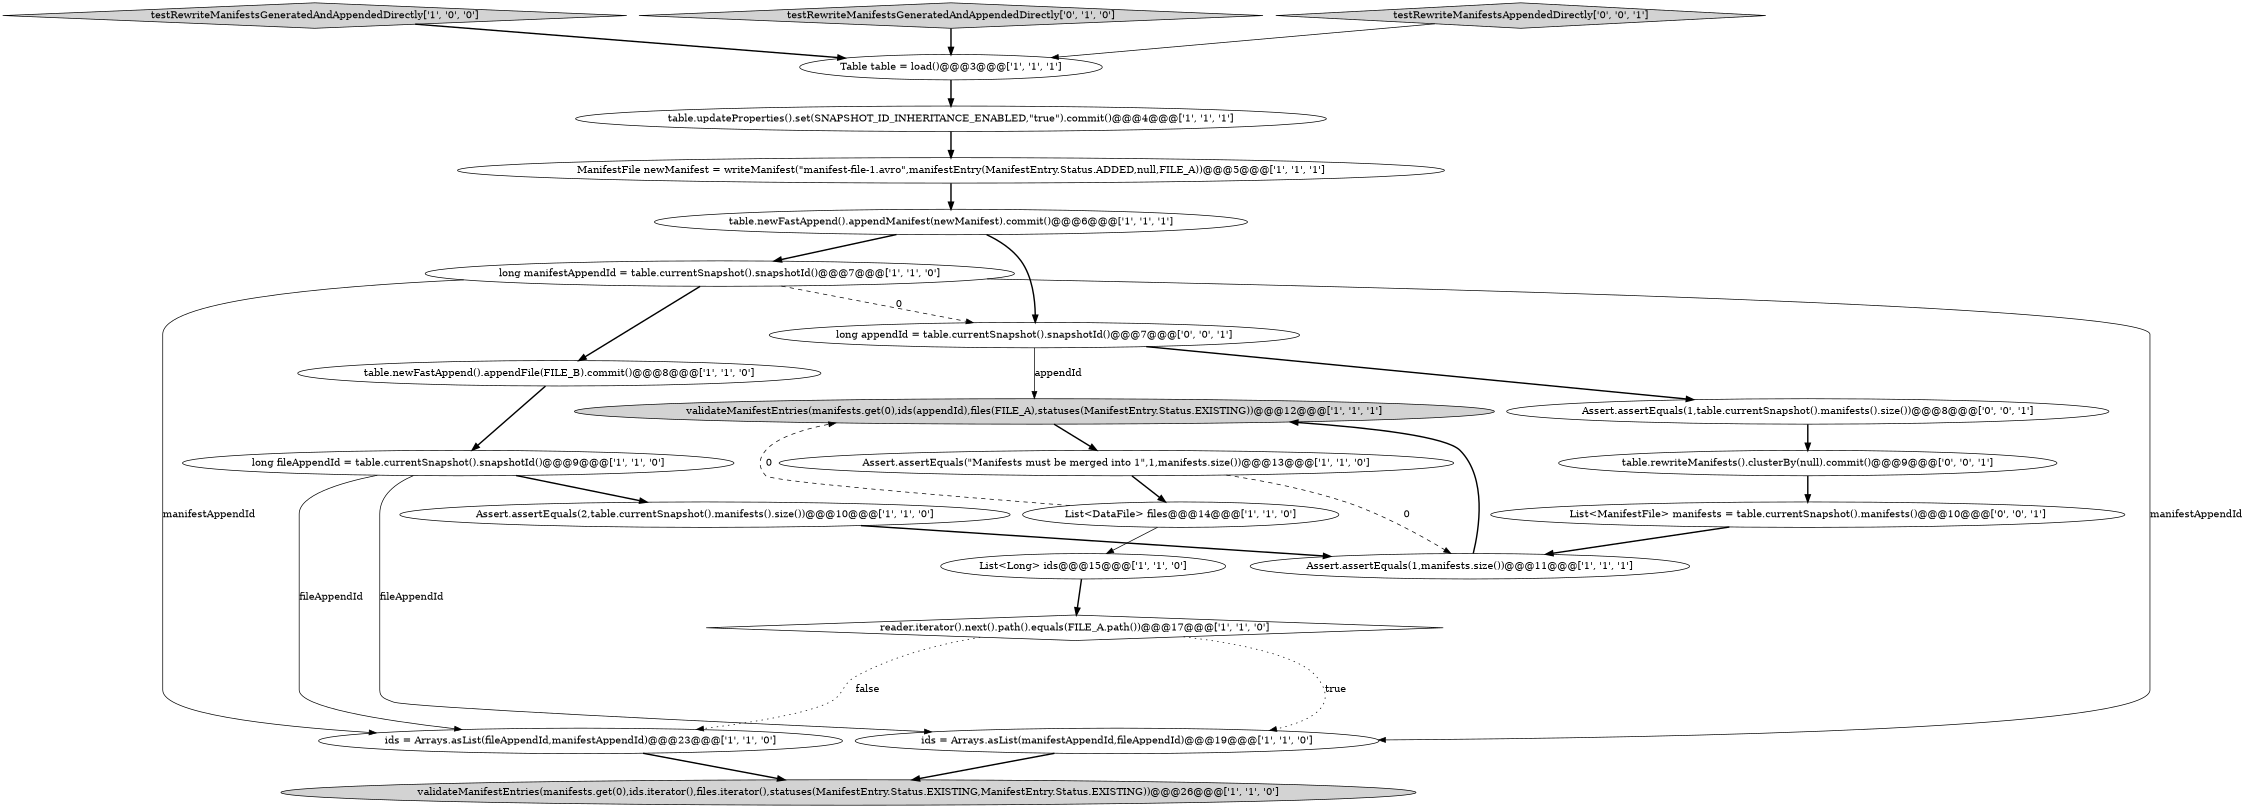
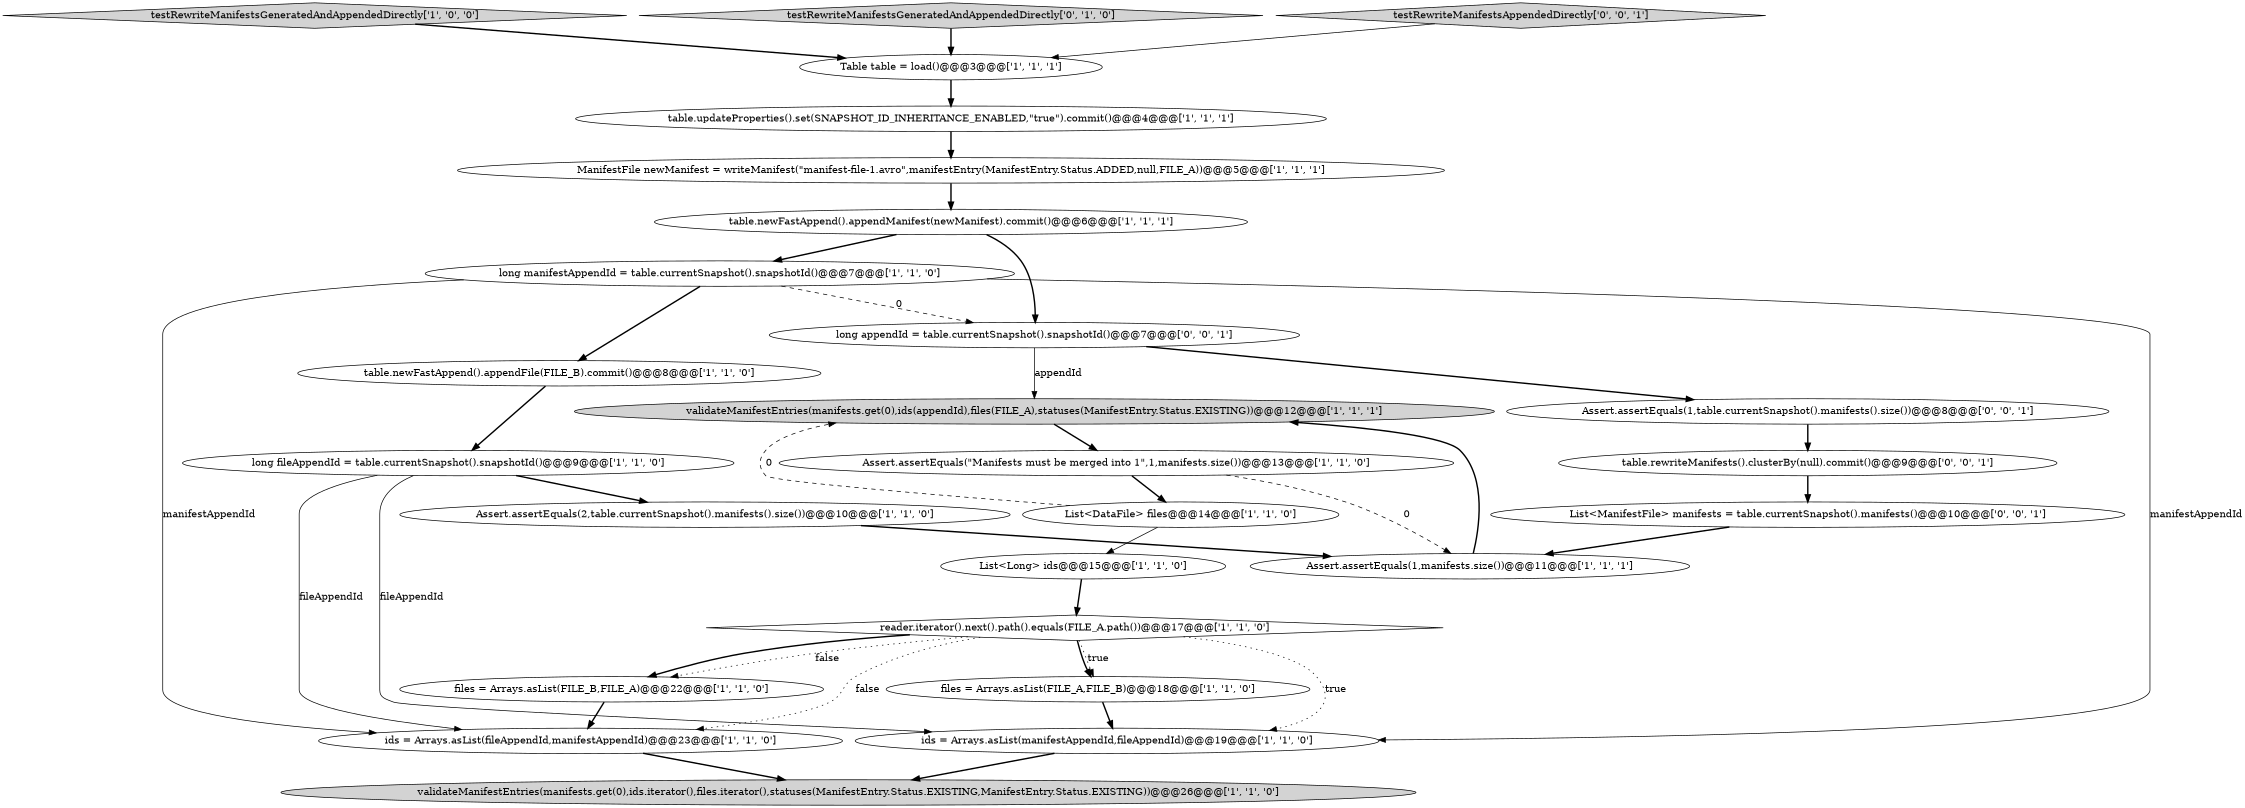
node "files = Arrays.asList(FILE_B,FILE_A)@@@22@@@['1', '1', '0']": added
node "files = Arrays.asList(FILE_A,FILE_B)@@@18@@@['1', '1', '0']": added
